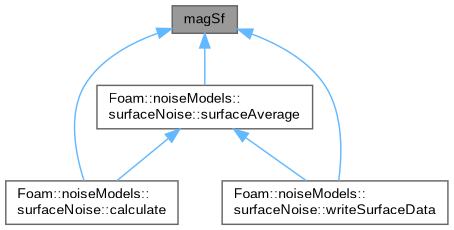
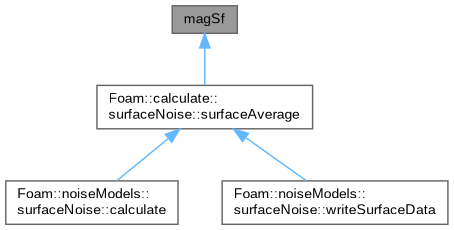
edge "Foam::noiseModels:: surfaceNoise::calculate" -> "magSf": removed
edge "Foam::noiseModels:: surfaceNoise::writeSurfaceData" -> "magSf": removed
node "Foam::noiseModels:: surfaceNoise::surfaceAverage": label "Foam::noiseModels:: surfaceNoise::surfaceAverage" -> "Foam::calculate:: surfaceNoise::surfaceAverage"
